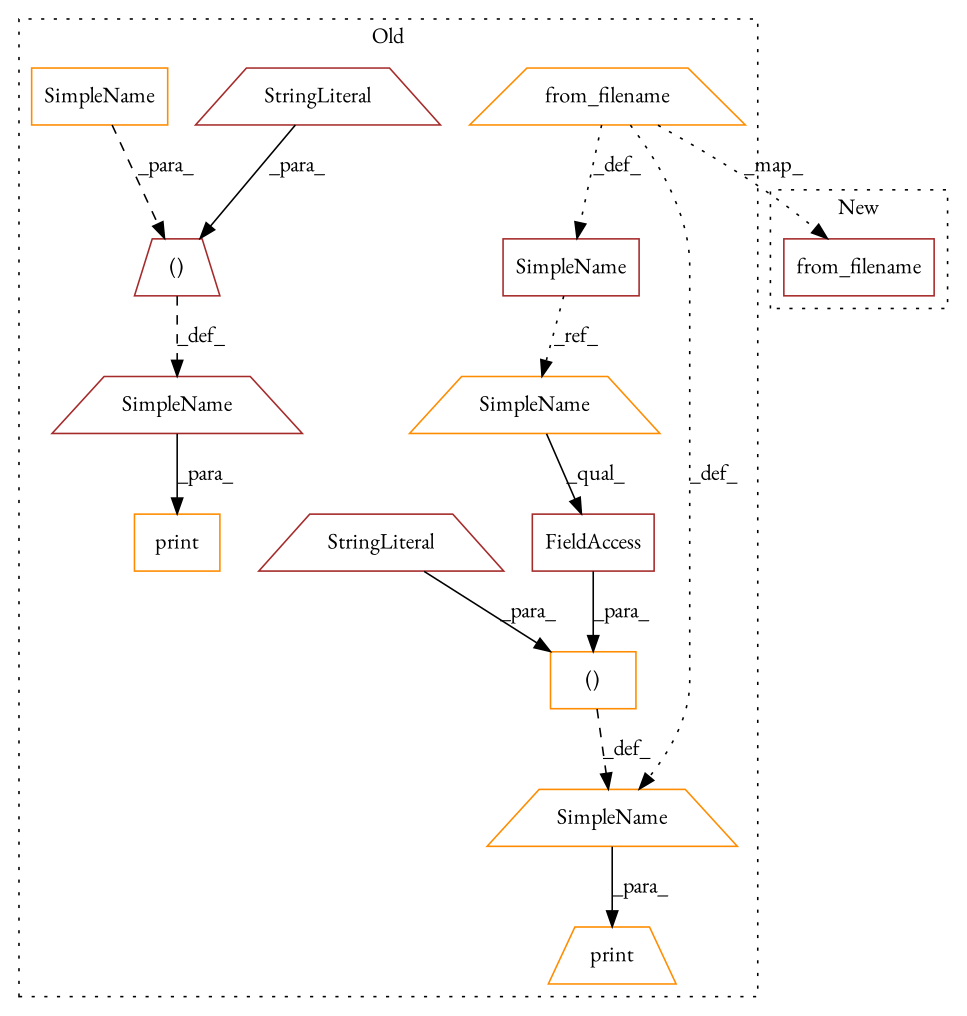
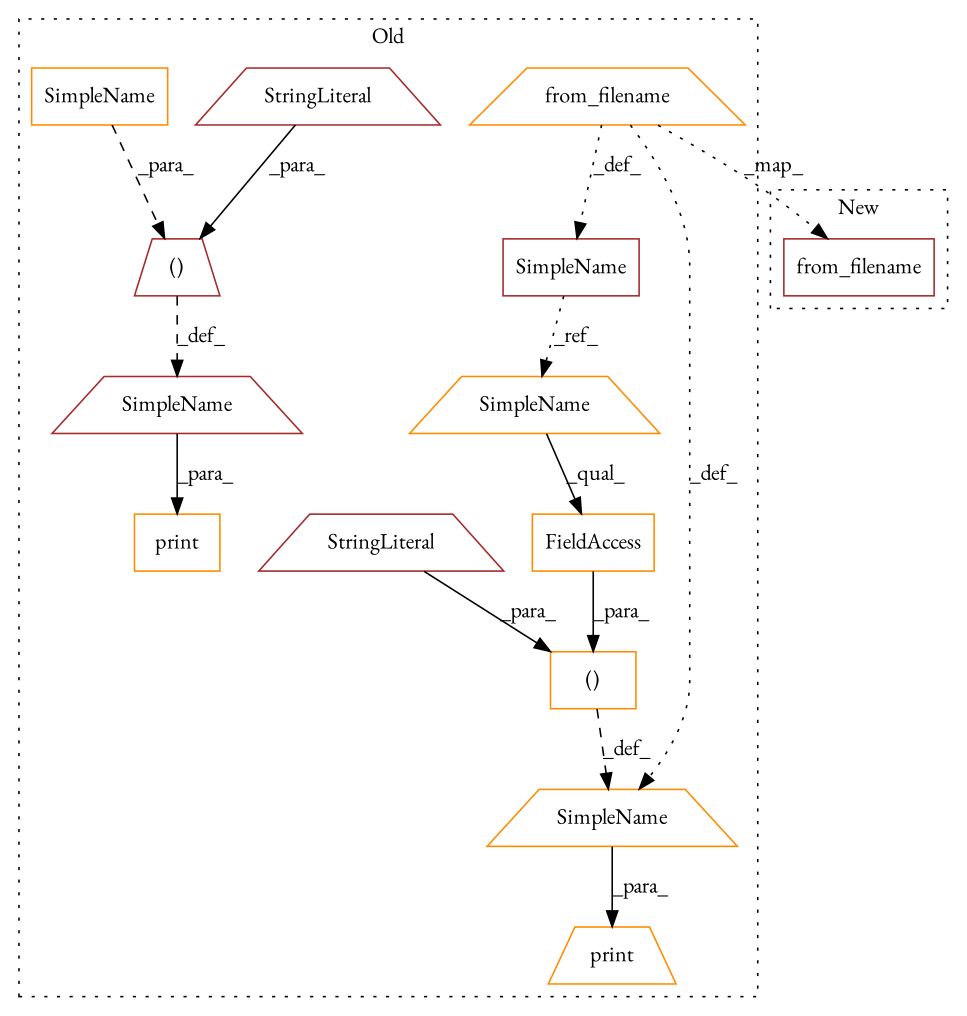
node "FieldAccess": color brown -> darkorange
